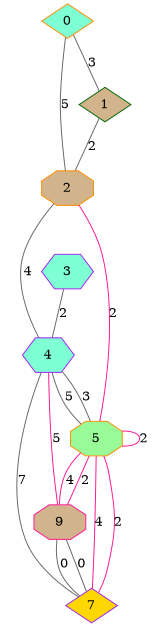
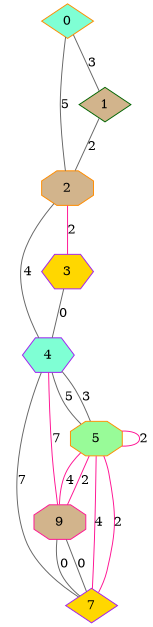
node "3": fillcolor aquamarine -> gold
edge "2" -- "5": now "2" -- "3"
edge "3" -- "4": label "2" -> "0"
edge "4" -- "9": label "5" -> "7"
